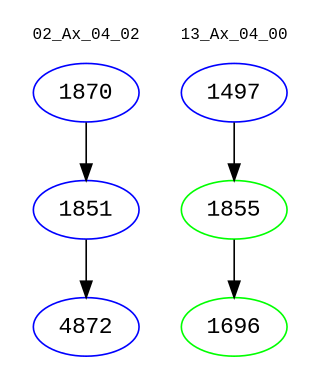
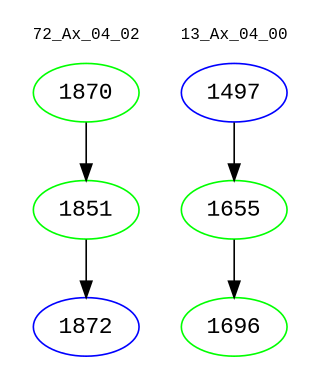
cluster "02_Ax_04_02": label "02_Ax_04_02" -> "72_Ax_04_02"
node "1870": color blue -> green
node "1851": color blue -> green
node "1855": label "1855" -> "1655"
node "4872": label "4872" -> "1872"
